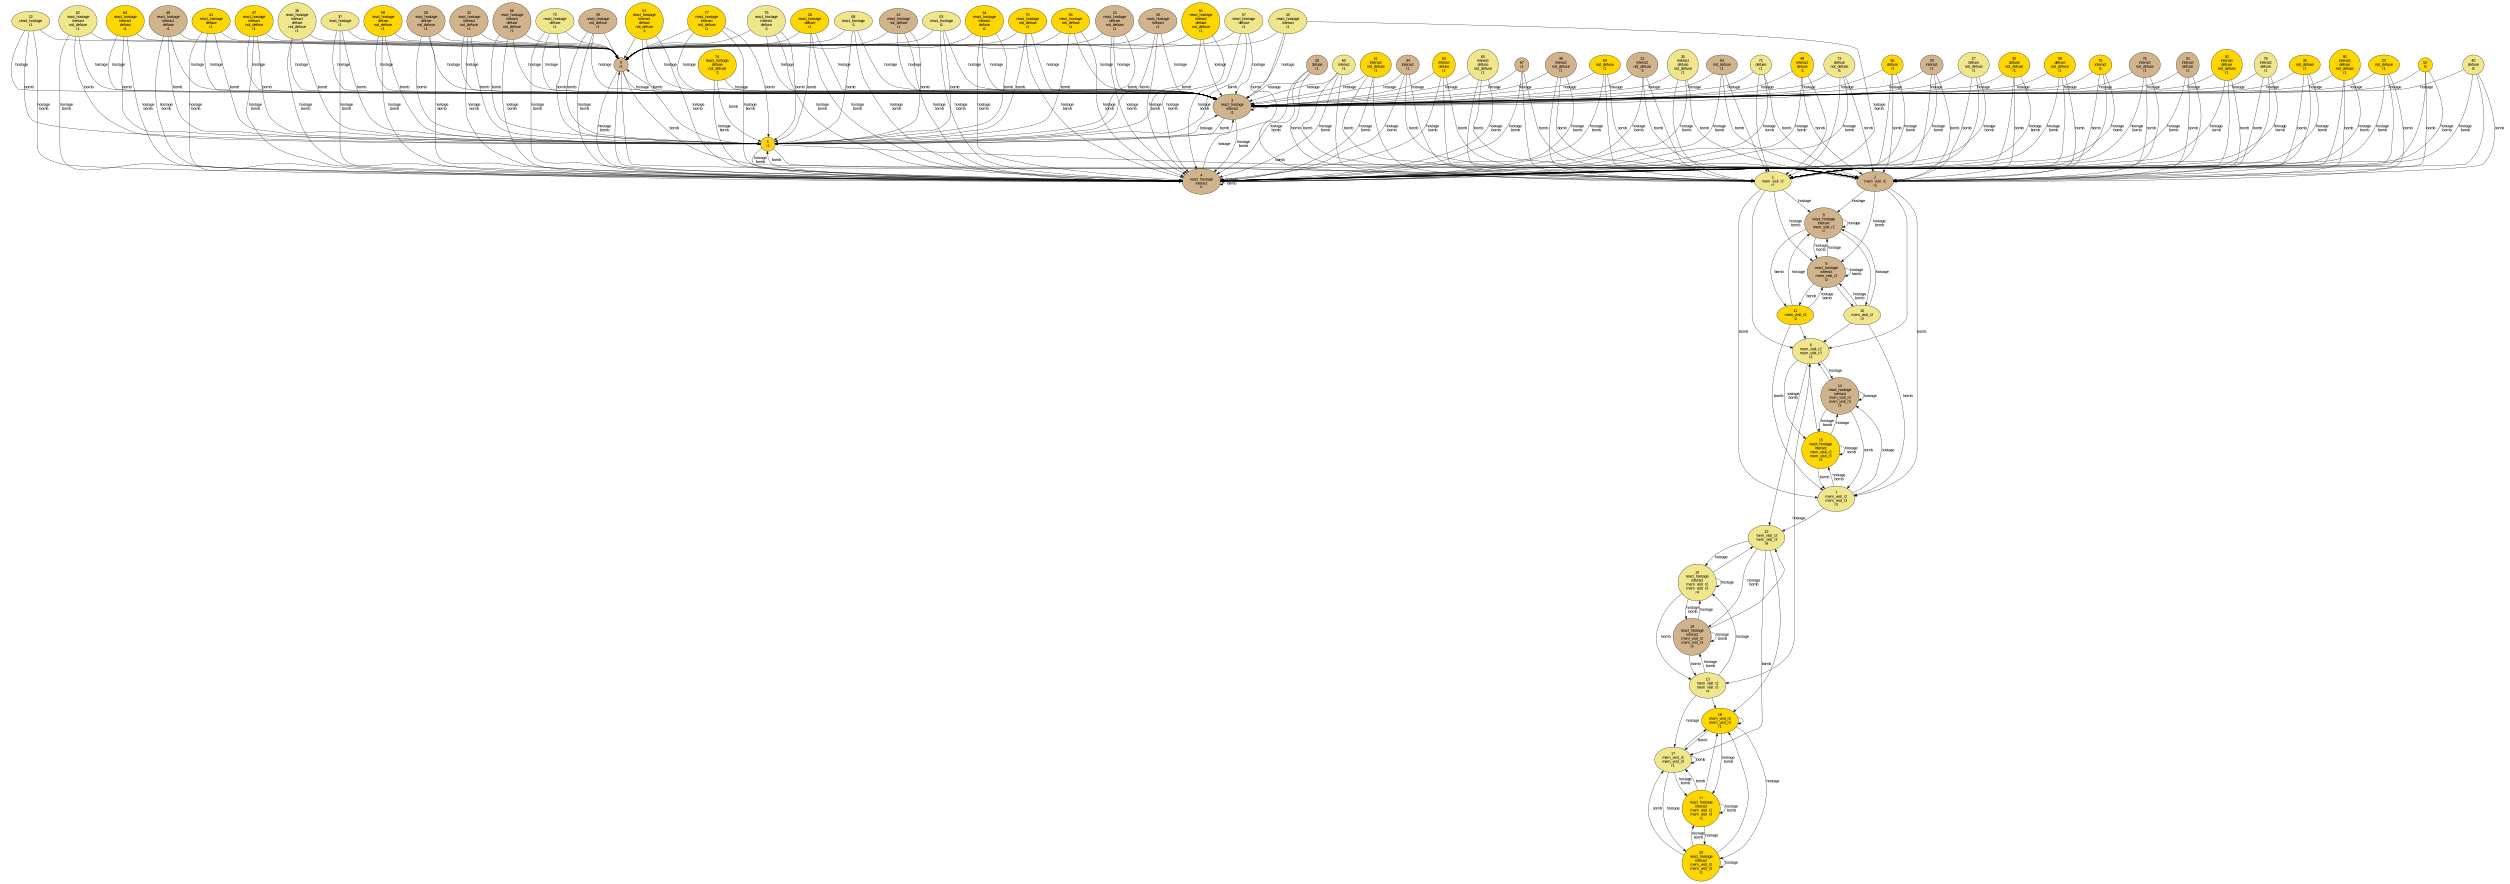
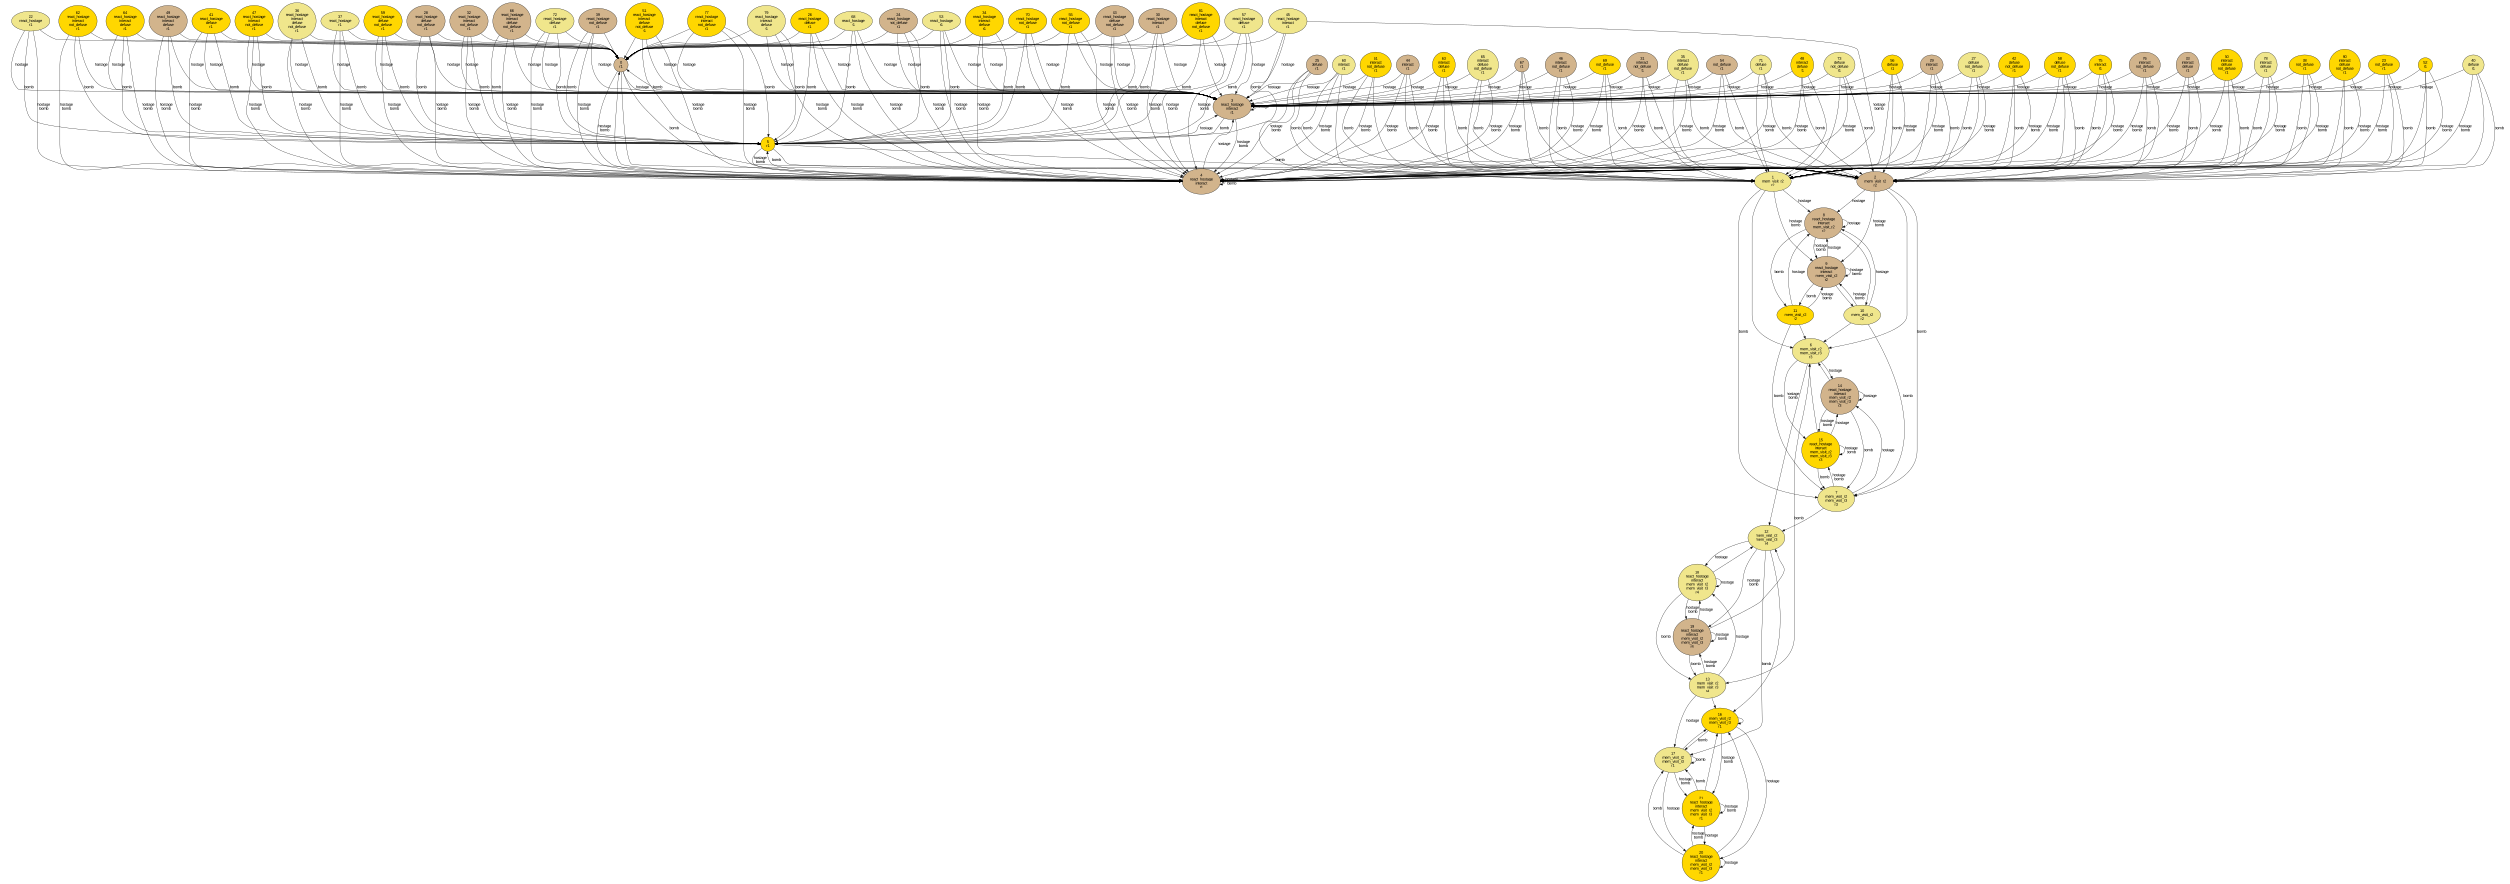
node "62 react_hostage interact not_defuse r1": fillcolor khaki -> gold
node "74 react_hostage defuse not_defuse r1": removed
edge "6 mem_visit_r2 mem_visit_r3 r3" -> "13 mem_visit_r2 mem_visit_r3 r4": label "hostage" -> "bomb"
